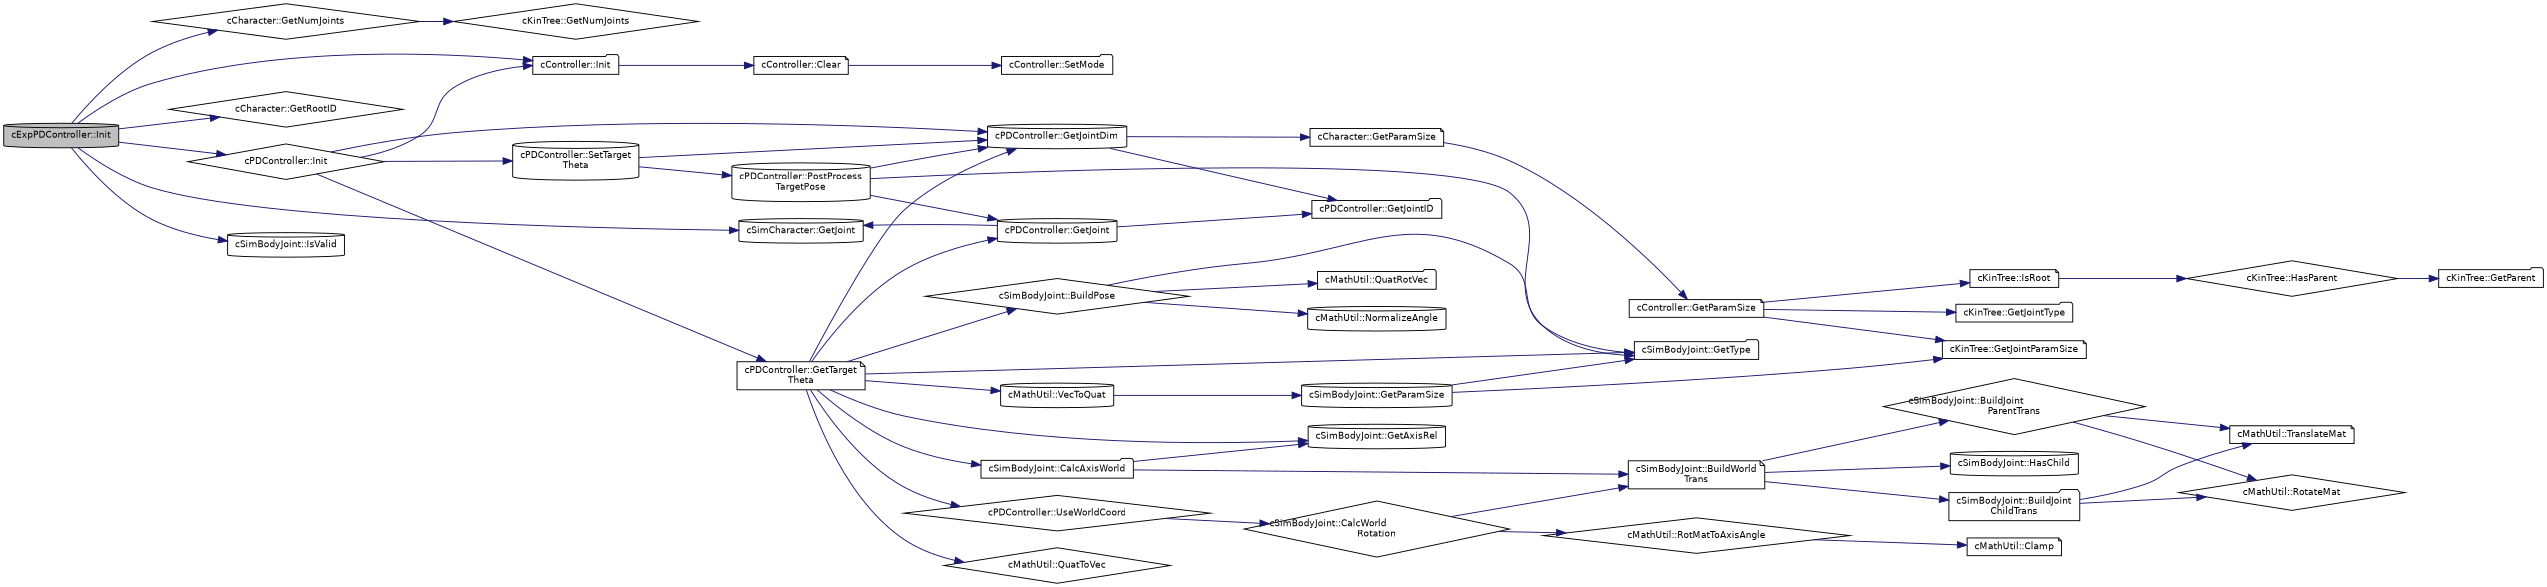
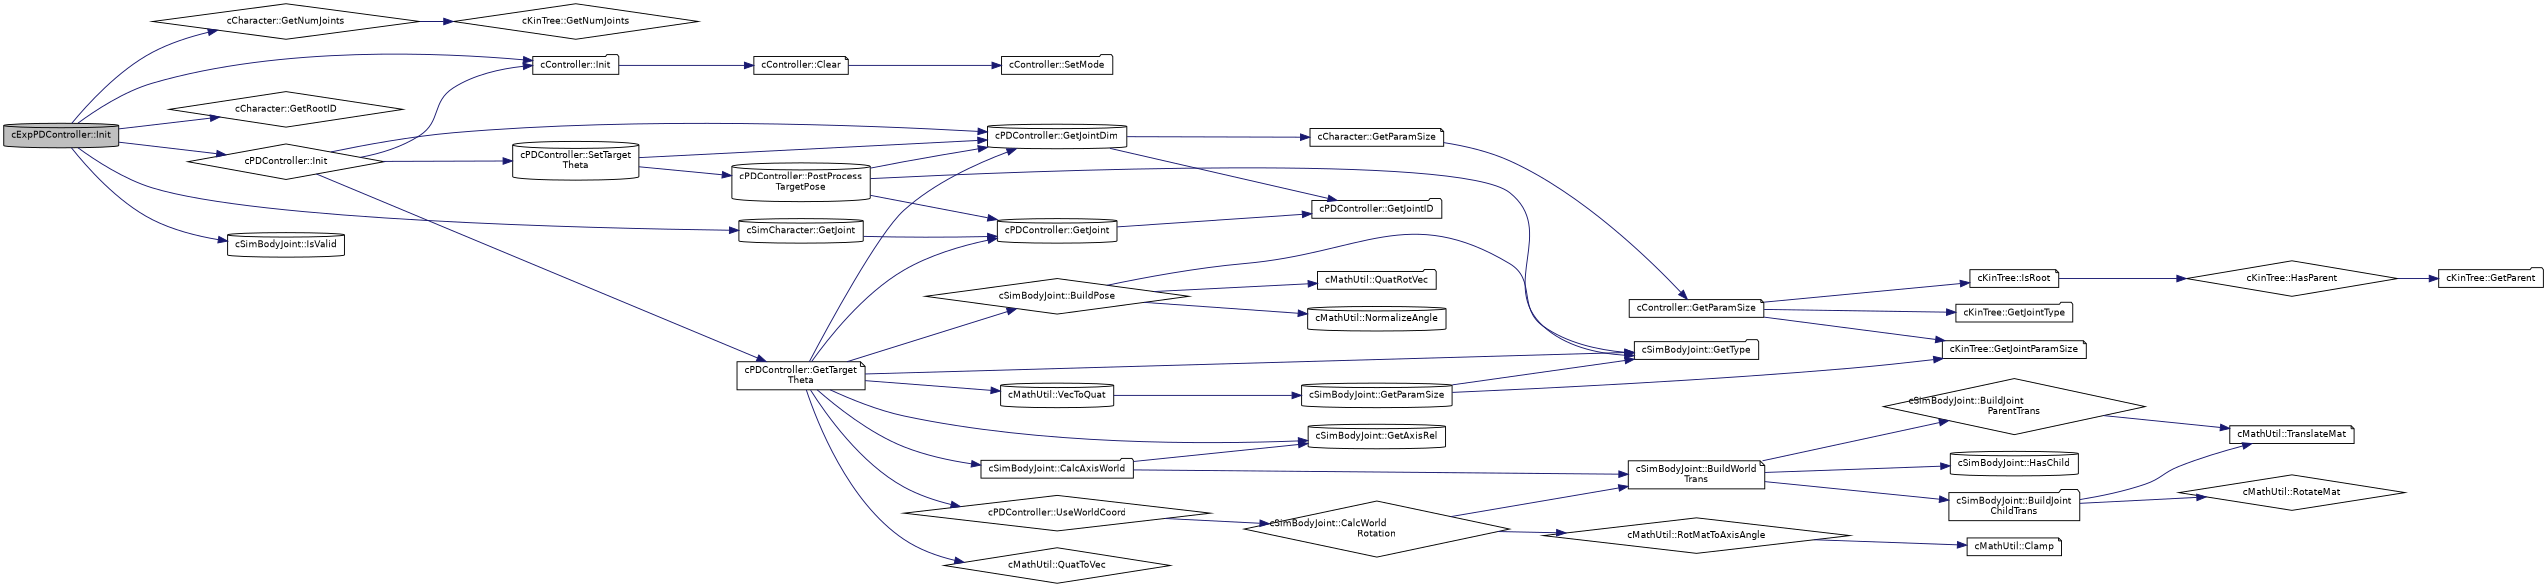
edge "cPDController::GetJoint" -> "cSimCharacter::GetJoint": reversed
edge "cSimBodyJoint::BuildJoint ParentTrans" -> "cMathUtil::RotateMat": removed
